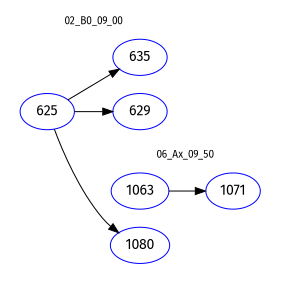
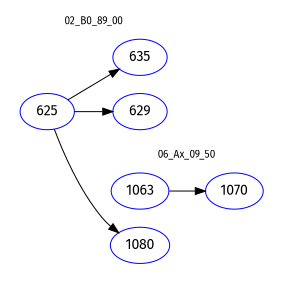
cluster "02_B0_09_00": label "02_B0_09_00" -> "02_B0_89_00"
node "1071": label "1071" -> "1070"
